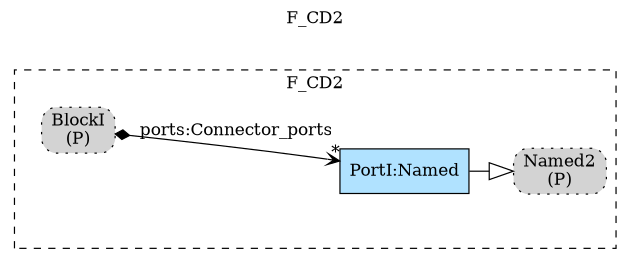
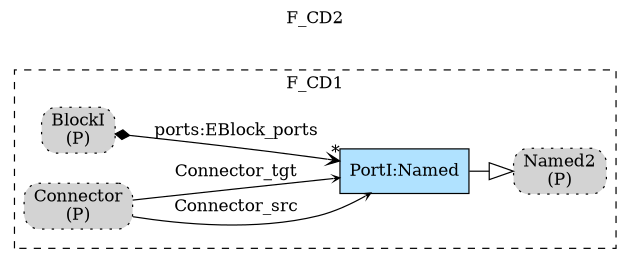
cluster "F_CD2": label "F_CD2" -> "F_CD1"
edge "BlockI" -- "PortI:Named": label "ports:Connector_ports" -> "ports:EBlock_ports"
node "Connector": added
